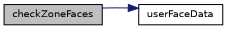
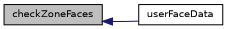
edge "checkZoneFaces" -> "userFaceData": reversed
